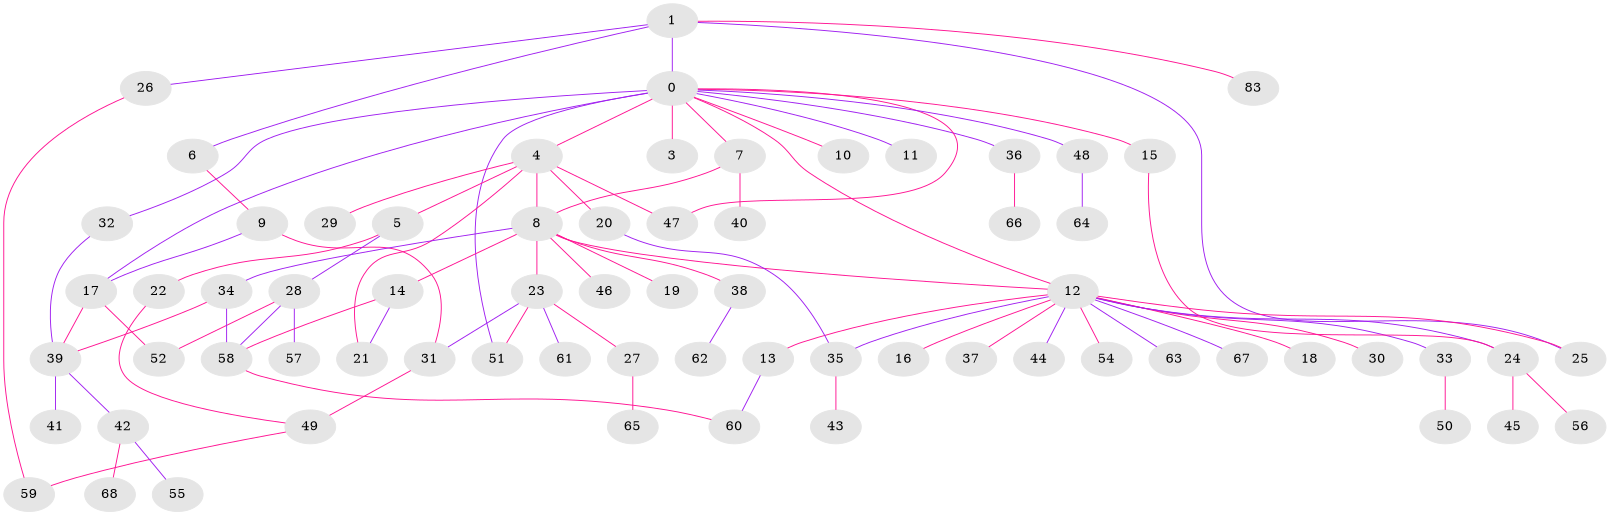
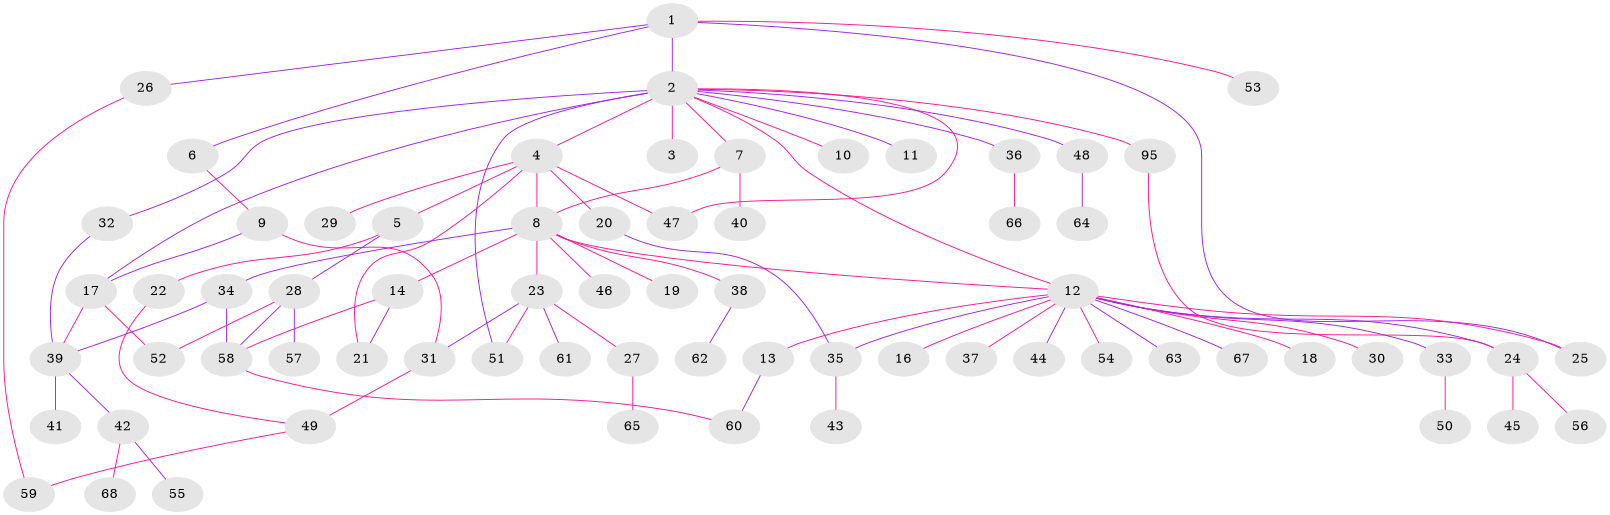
node "0": label "0" -> "2"
node "83": label "83" -> "53"
node "15": label "15" -> "95"
edge "34" -- "39": color deeppink -> purple
